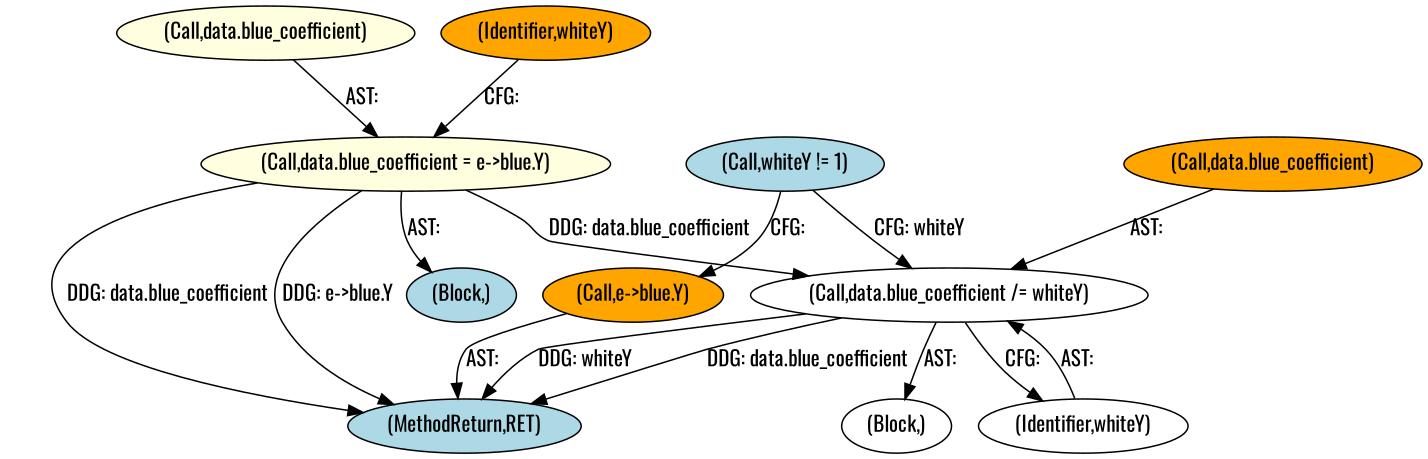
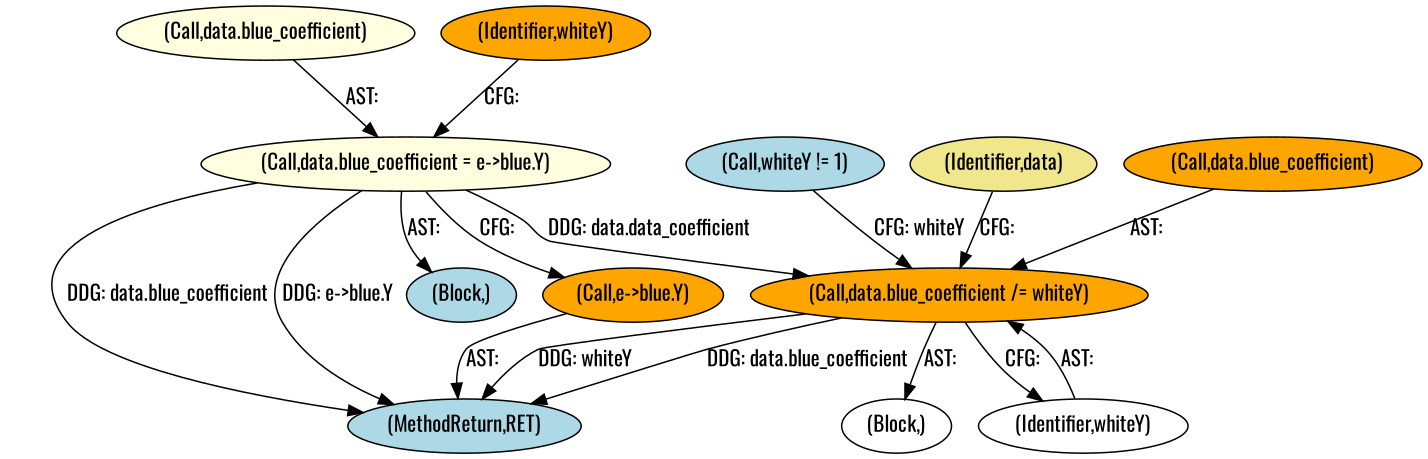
node "(Identifier,data)": added
edge "(Call,data.blue_coefficient = e->blue.Y)" -> "(Call,data.blue_coefficient /= whiteY)": label "DDG: data.blue_coefficient" -> "DDG: data.data_coefficient"
edge "(Call,whiteY != 1)" -> "(Call,e->blue.Y)": now "(Call,data.blue_coefficient = e->blue.Y)" -> "(Call,e->blue.Y)"
node "(Call,data.blue_coefficient /= whiteY)": fillcolor white -> orange
